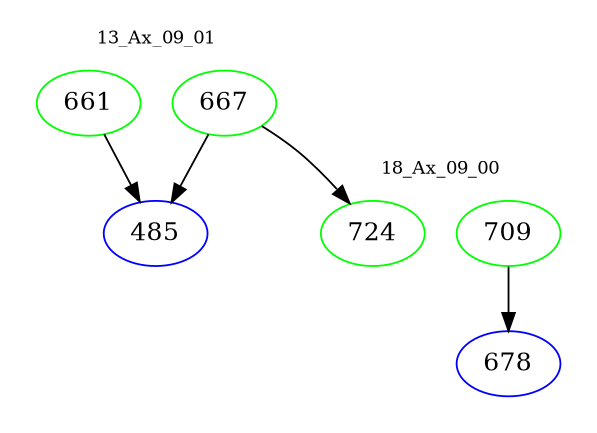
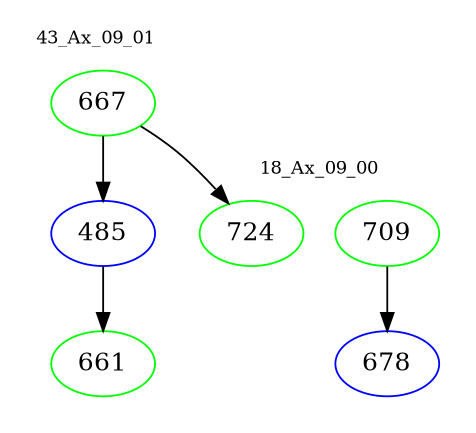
cluster "13_Ax_09_01": label "13_Ax_09_01" -> "43_Ax_09_01"
edge "661" -> "485": reversed
